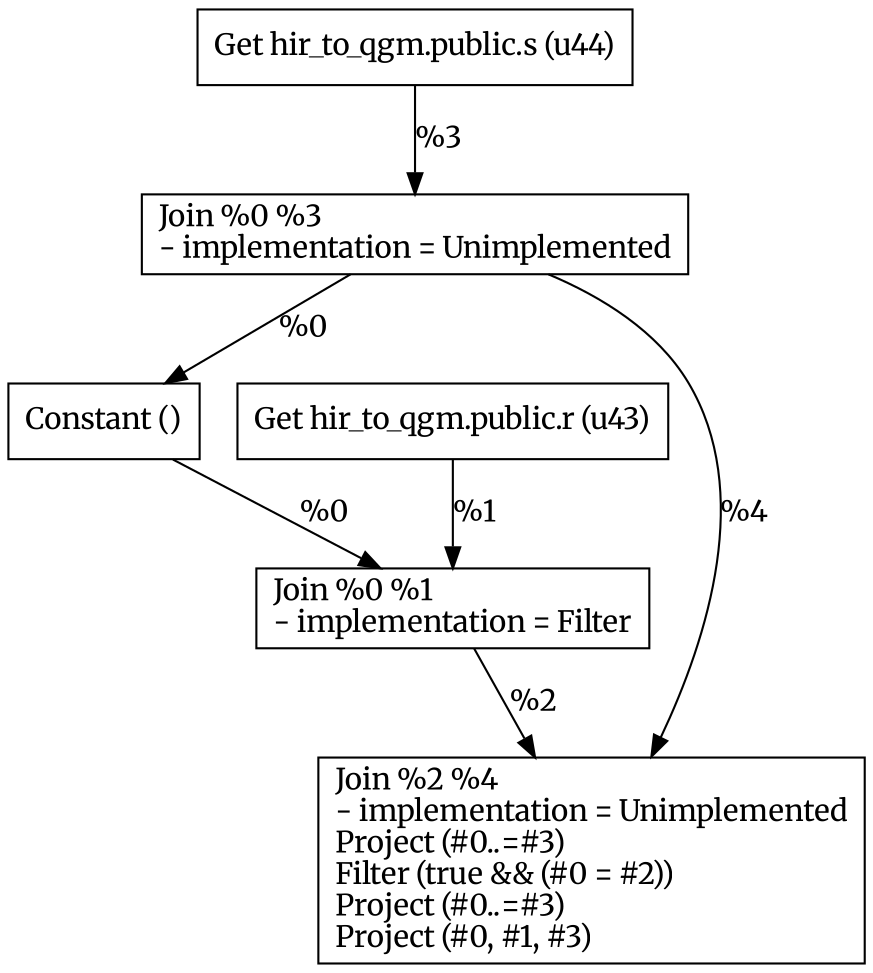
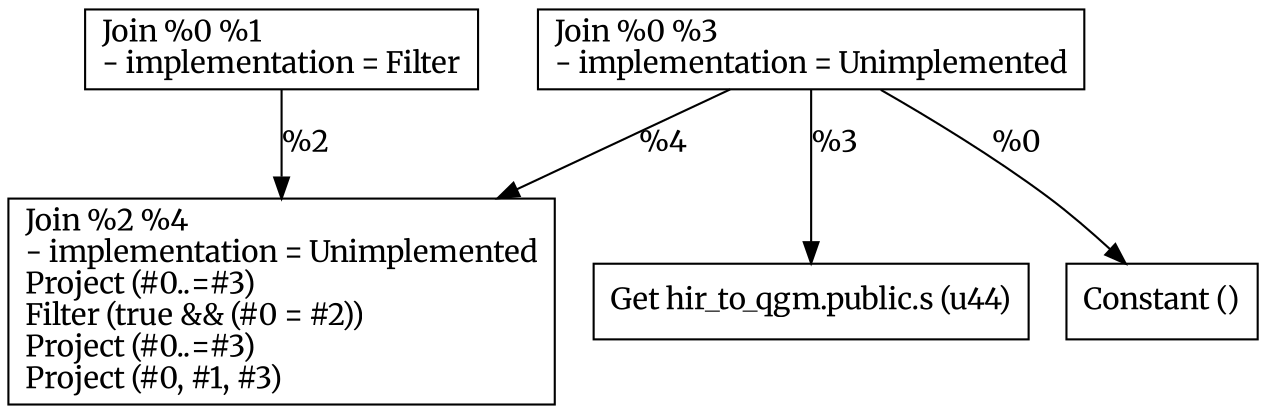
edge "Get hir_to_qgm.public.s (u44)" -> "Join %0 %3 - implementation = Unimplemented": reversed
node "Get hir_to_qgm.public.r (u43)": removed
edge "Constant ()" -> "Join %0 %1 - implementation = Filter": removed, label "%0"
